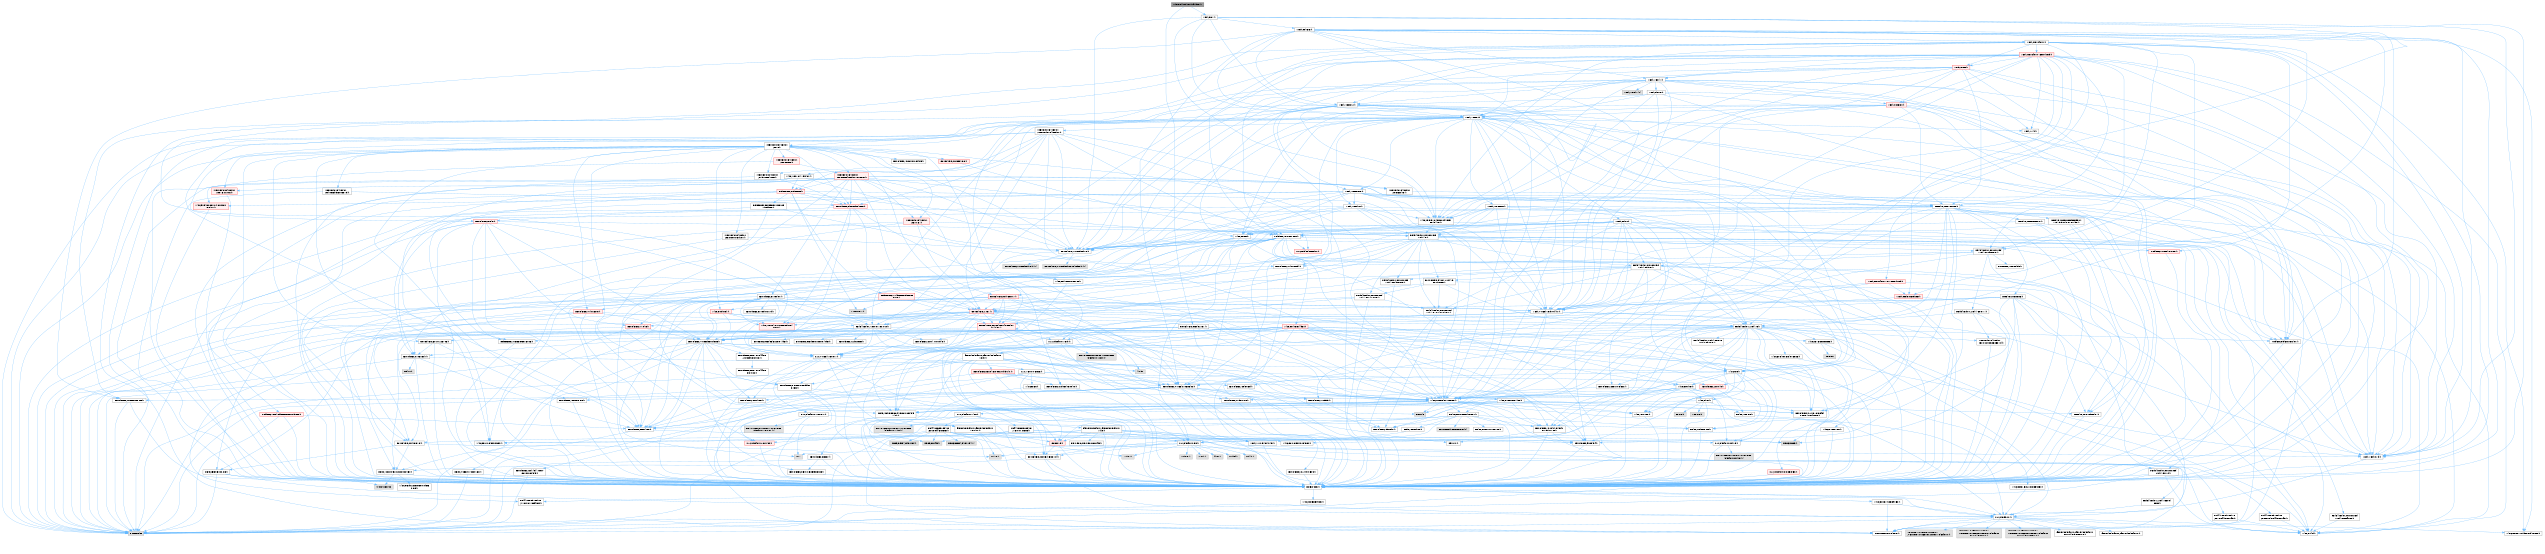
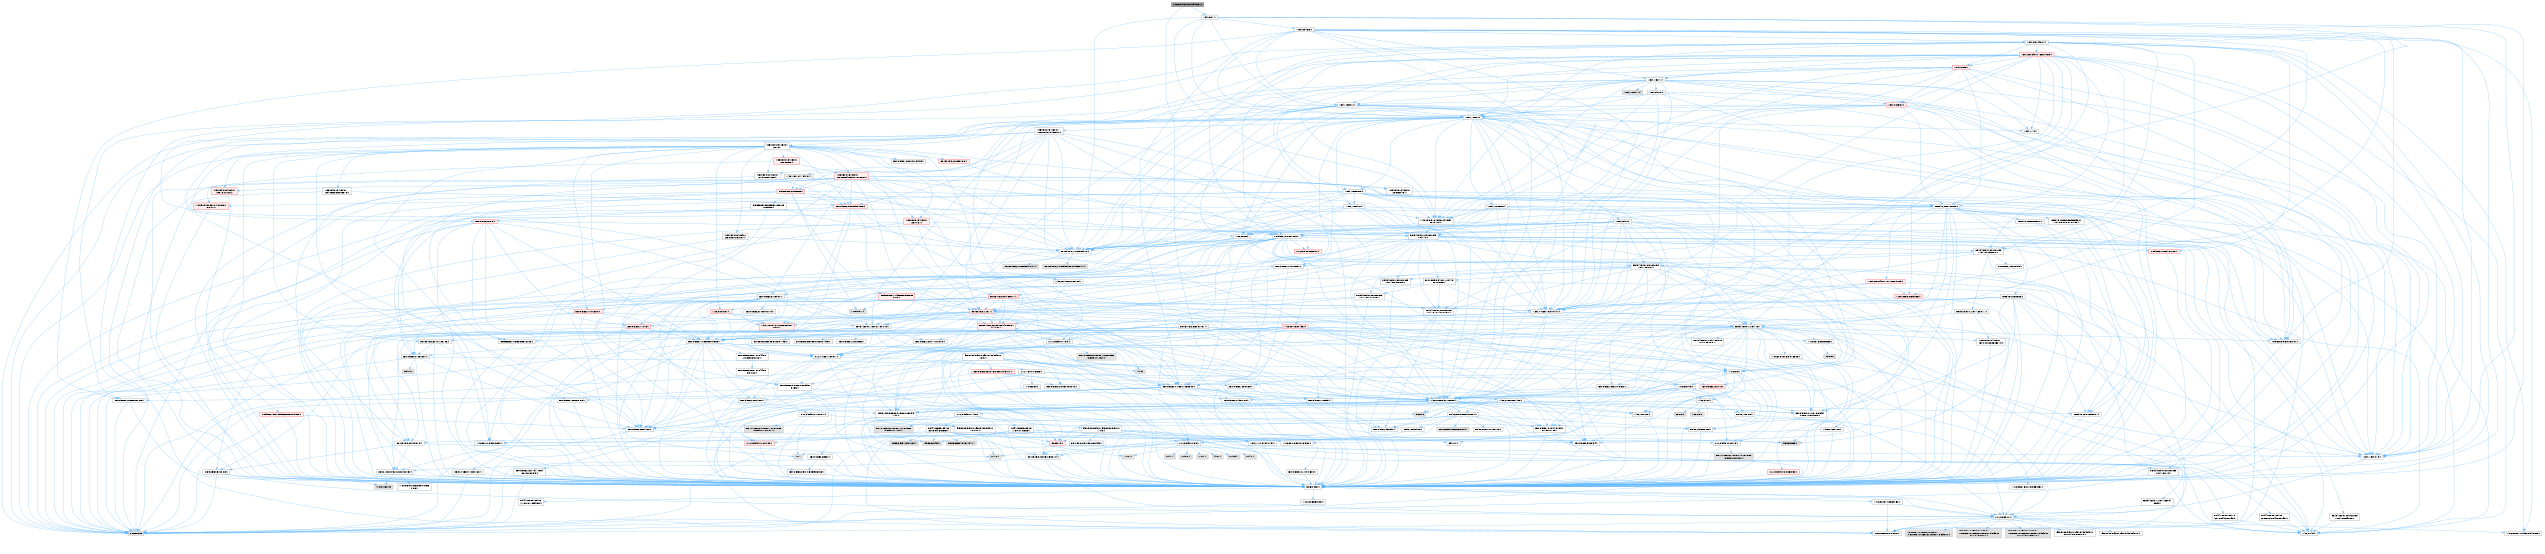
edge "Misc/Optional.h" -> "ProfilingDebugging /UMemoryDefines.h": now "Misc/Optional.h" -> "CoreTypes.h"
node "stdio.h": added
